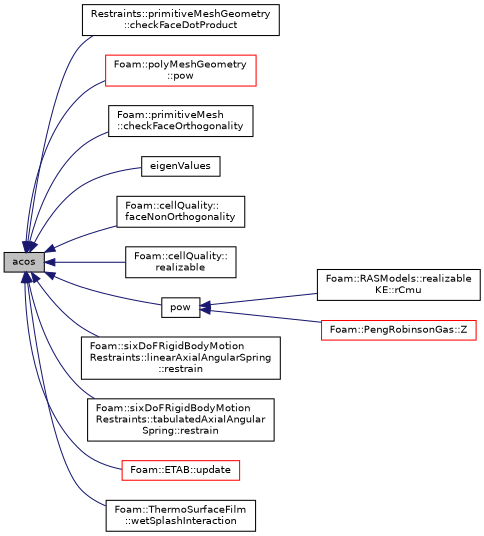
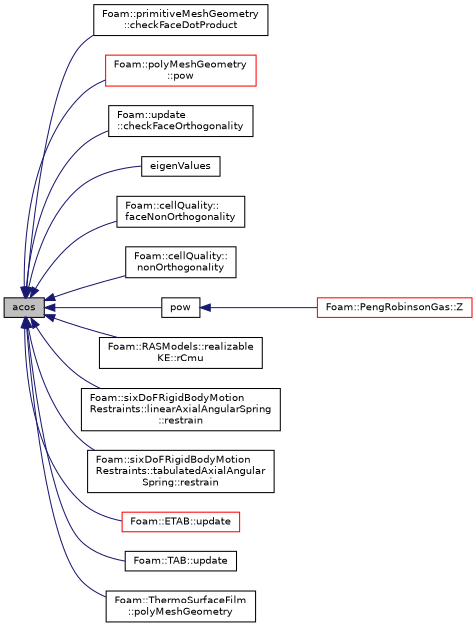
node "Restraints::primitiveMeshGeometry ::checkFaceDotProduct": label "Restraints::primitiveMeshGeometry ::checkFaceDotProduct" -> "Foam::primitiveMeshGeometry ::checkFaceDotProduct"
node "Foam::primitiveMesh ::checkFaceOrthogonality": label "Foam::primitiveMesh ::checkFaceOrthogonality" -> "Foam::update ::checkFaceOrthogonality"
node "Foam::cellQuality:: realizable": label "Foam::cellQuality:: realizable" -> "Foam::cellQuality:: nonOrthogonality"
edge "Foam::RASModels::realizable KE::rCmu" -> "pow": now "Foam::RASModels::realizable KE::rCmu" -> "acos"
node "Foam::ThermoSurfaceFilm ::wetSplashInteraction": label "Foam::ThermoSurfaceFilm ::wetSplashInteraction" -> "Foam::ThermoSurfaceFilm ::polyMeshGeometry"
node "Foam::TAB::update": added
